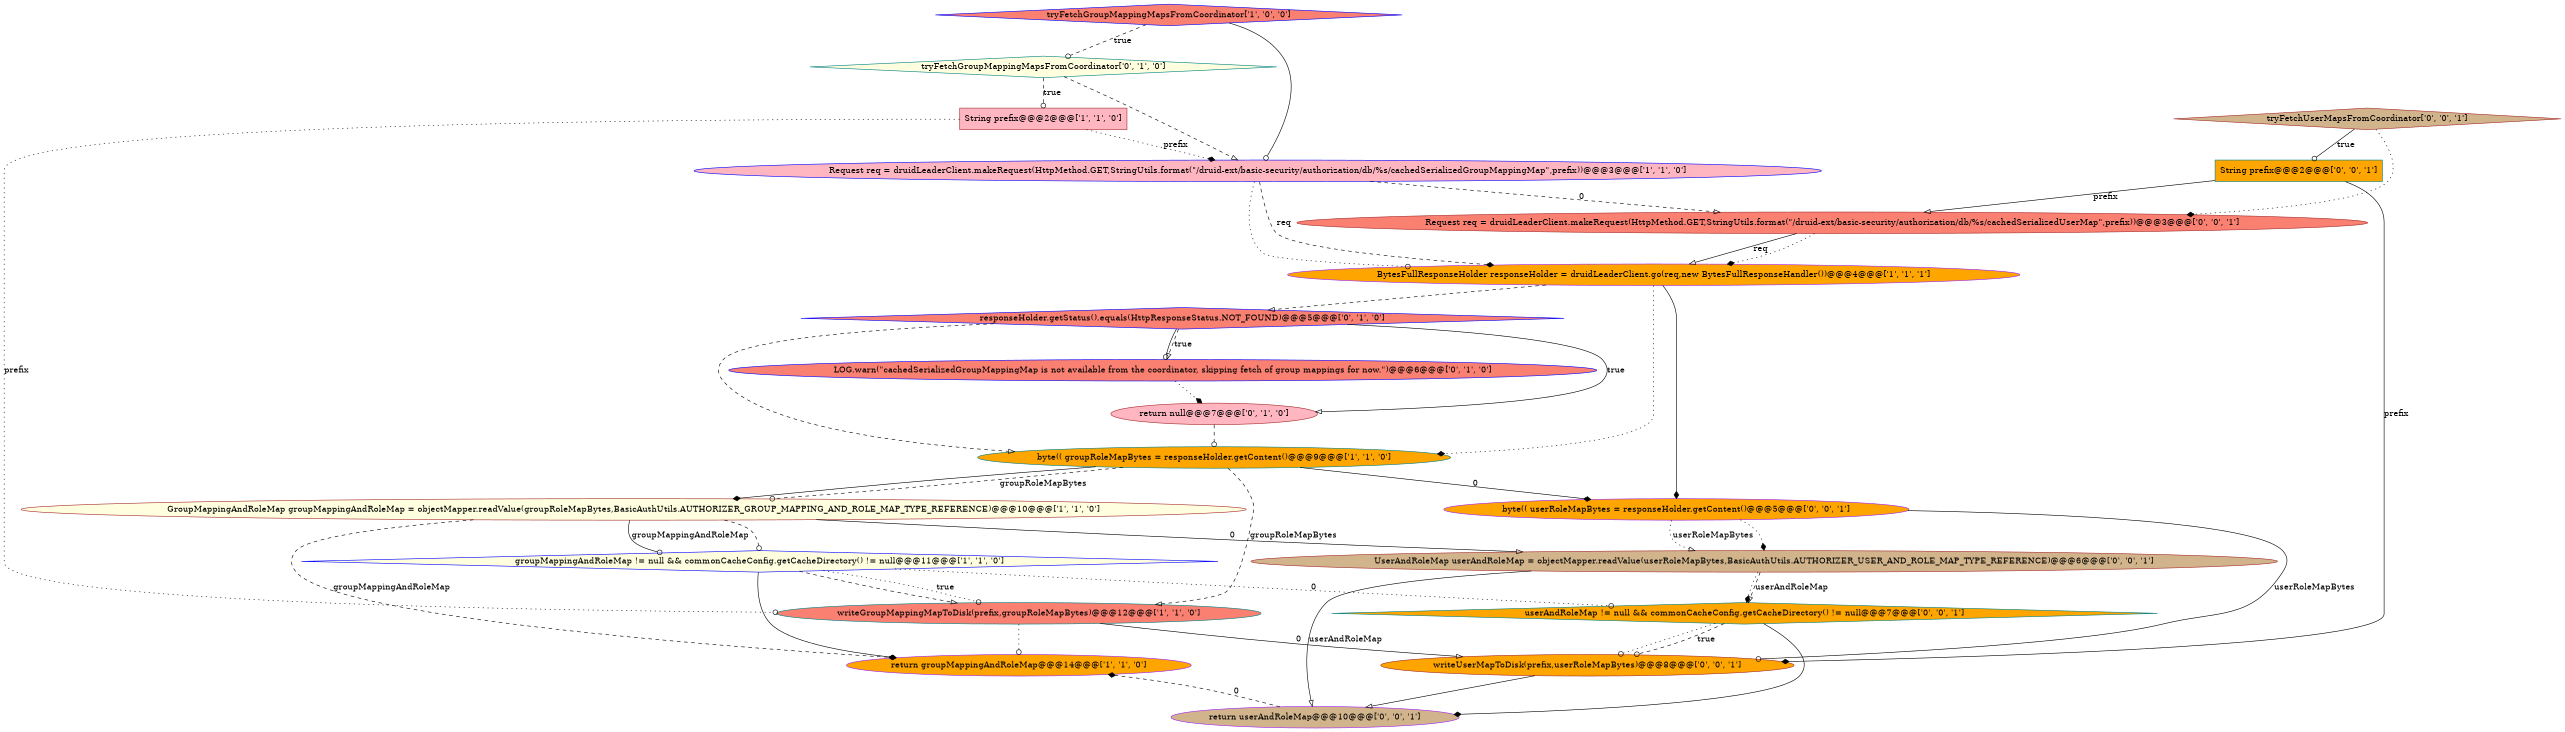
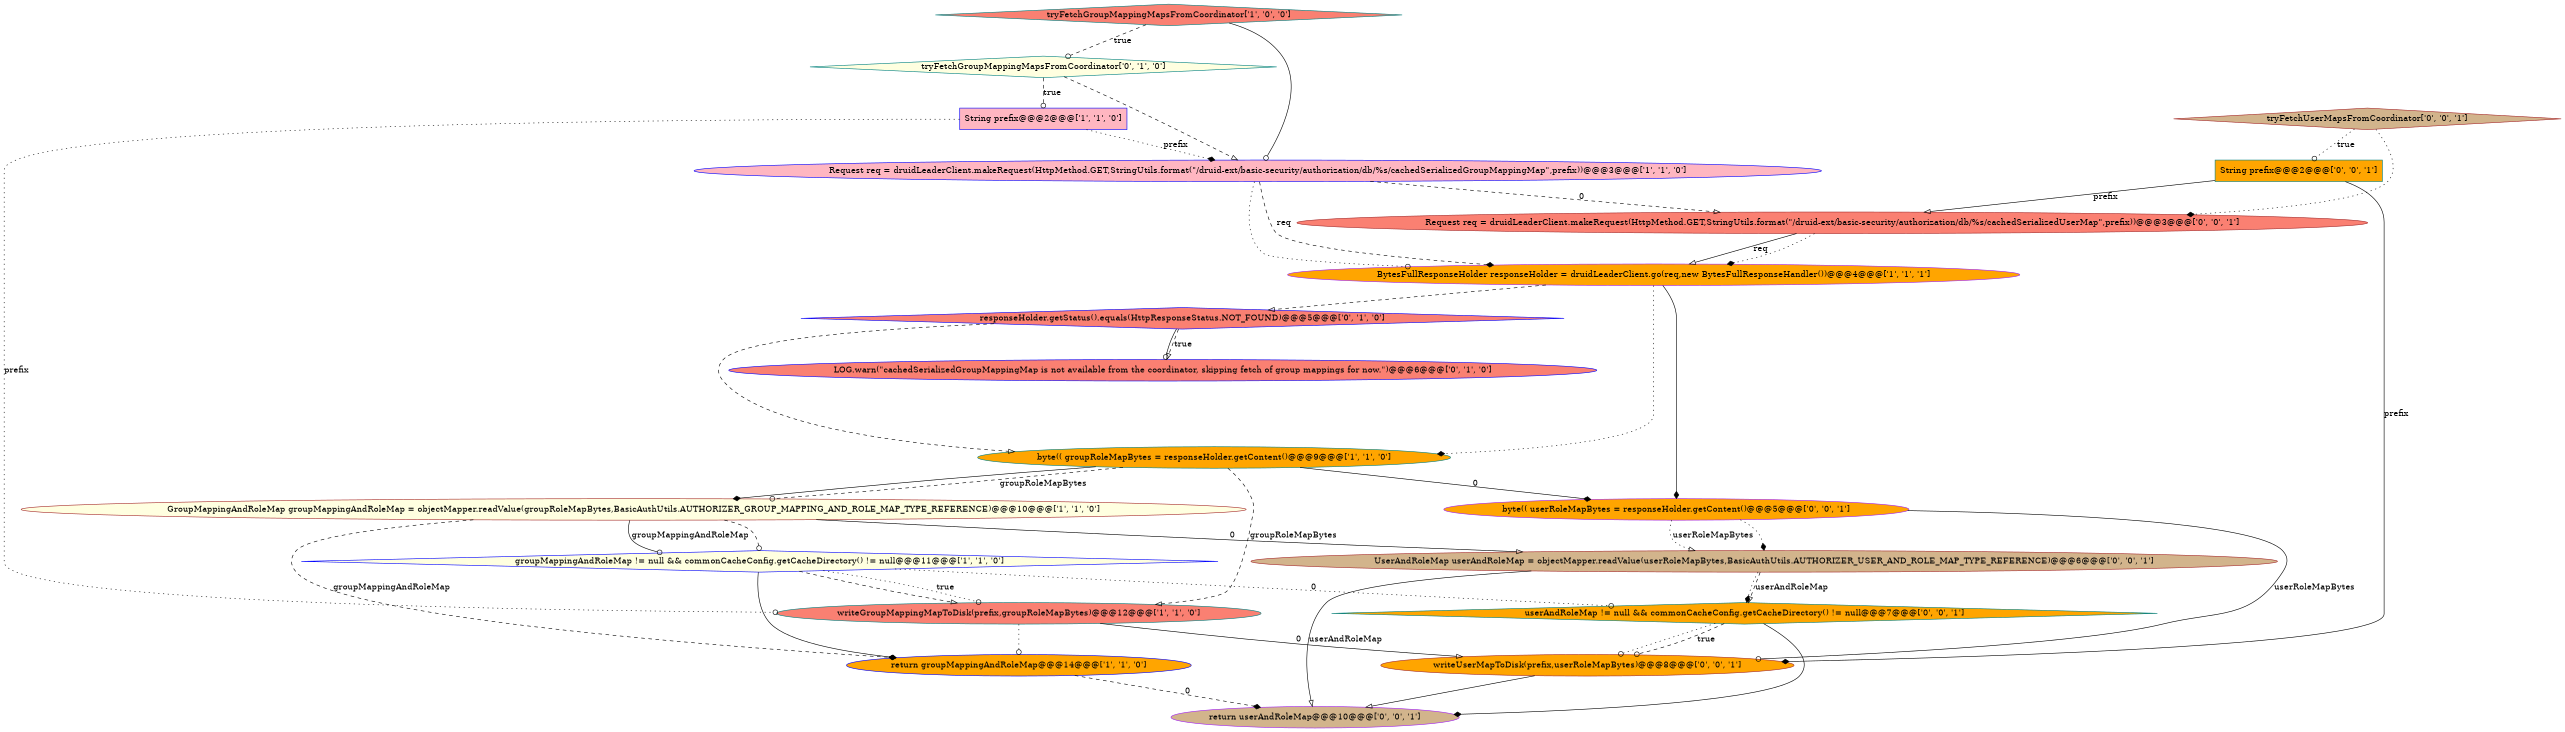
node "tryFetchGroupMappingMapsFromCoordinator['1', '0', '0']": color blue -> teal
node "String prefix@@@2@@@['1', '1', '0']": color brown -> blue
edge "tryFetchUserMapsFromCoordinator['0', '0', '1']" -> "String prefix@@@2@@@['0', '0', '1']": style solid -> dotted
node "return null@@@7@@@['0', '1', '0']": removed
node "return groupMappingAndRoleMap@@@14@@@['1', '1', '0']": color purple -> blue
edge "return userAndRoleMap@@@10@@@['0', '0', '1']" -> "return groupMappingAndRoleMap@@@14@@@['1', '1', '0']": reversed
